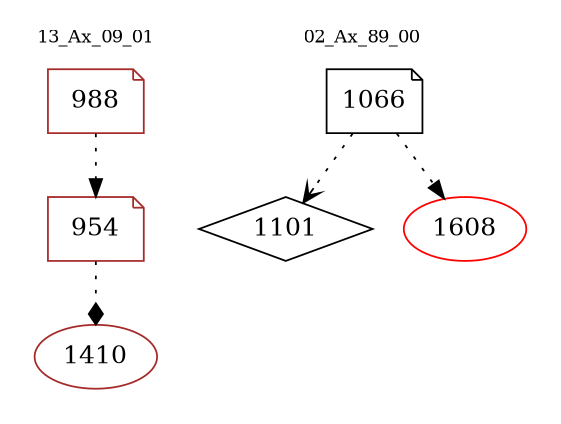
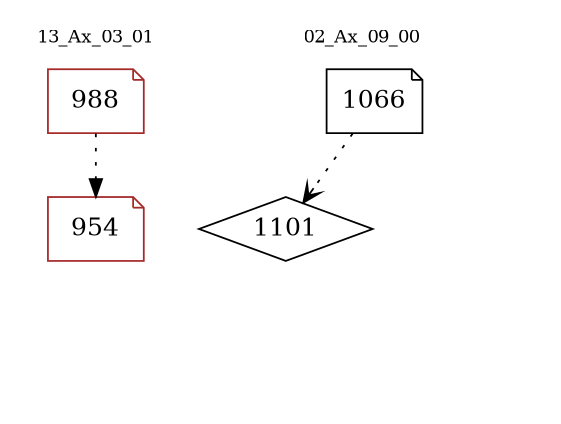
cluster "13_Ax_09_01": label "13_Ax_09_01" -> "13_Ax_03_01"
cluster "02_Ax_89_00": label "02_Ax_89_00" -> "02_Ax_09_00"
node "1608": removed
node "1410": removed
